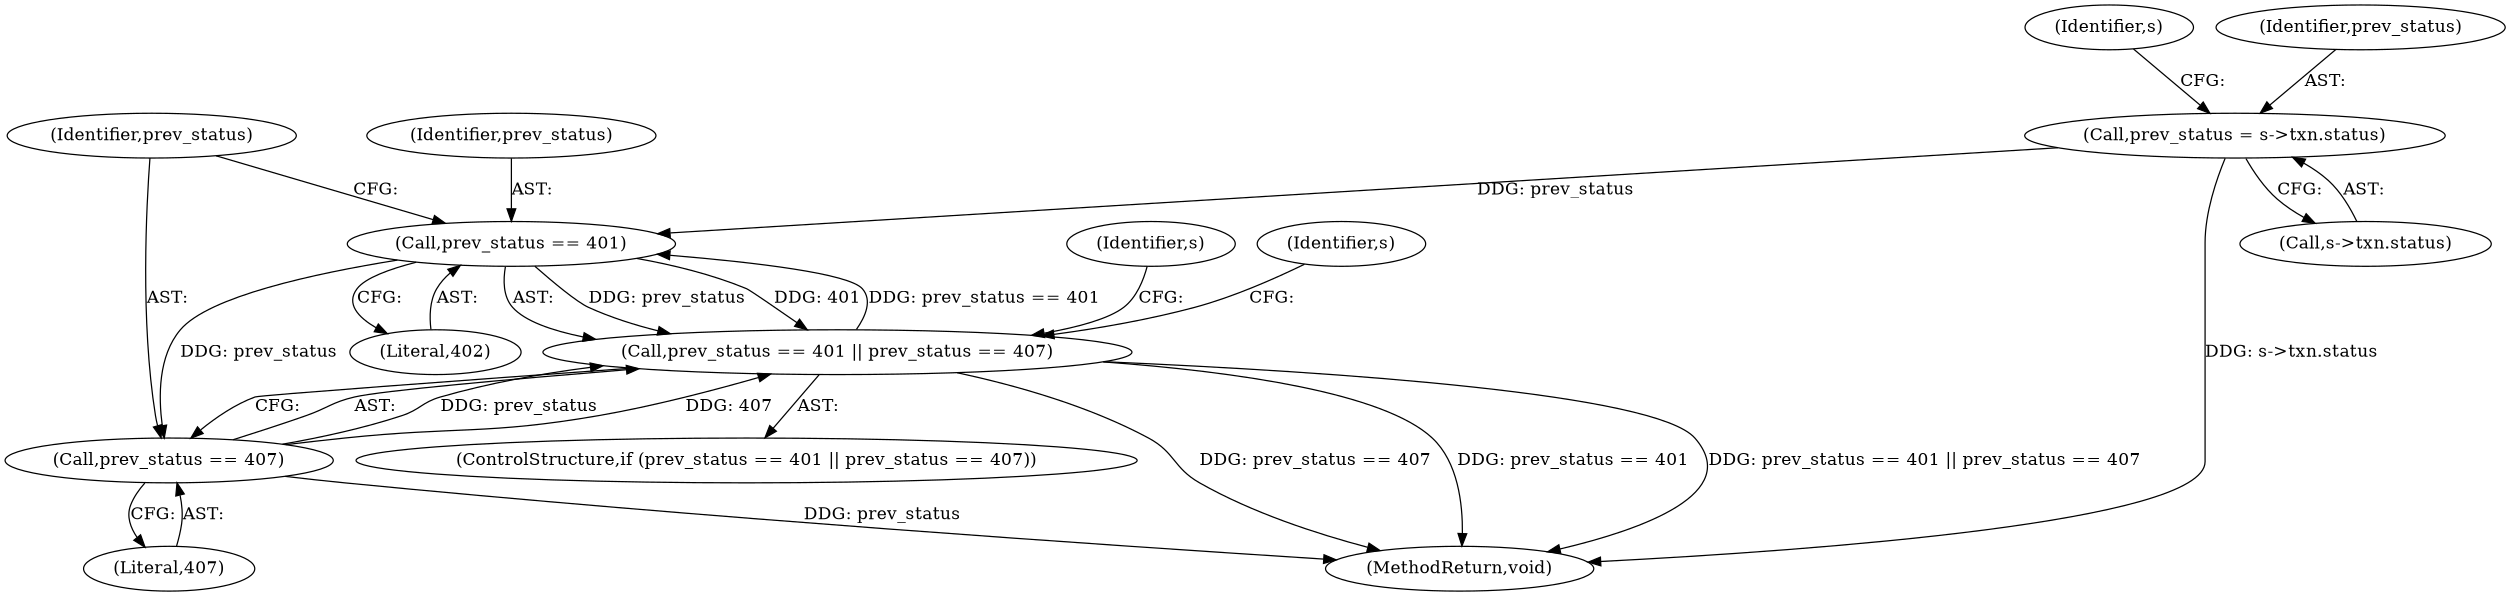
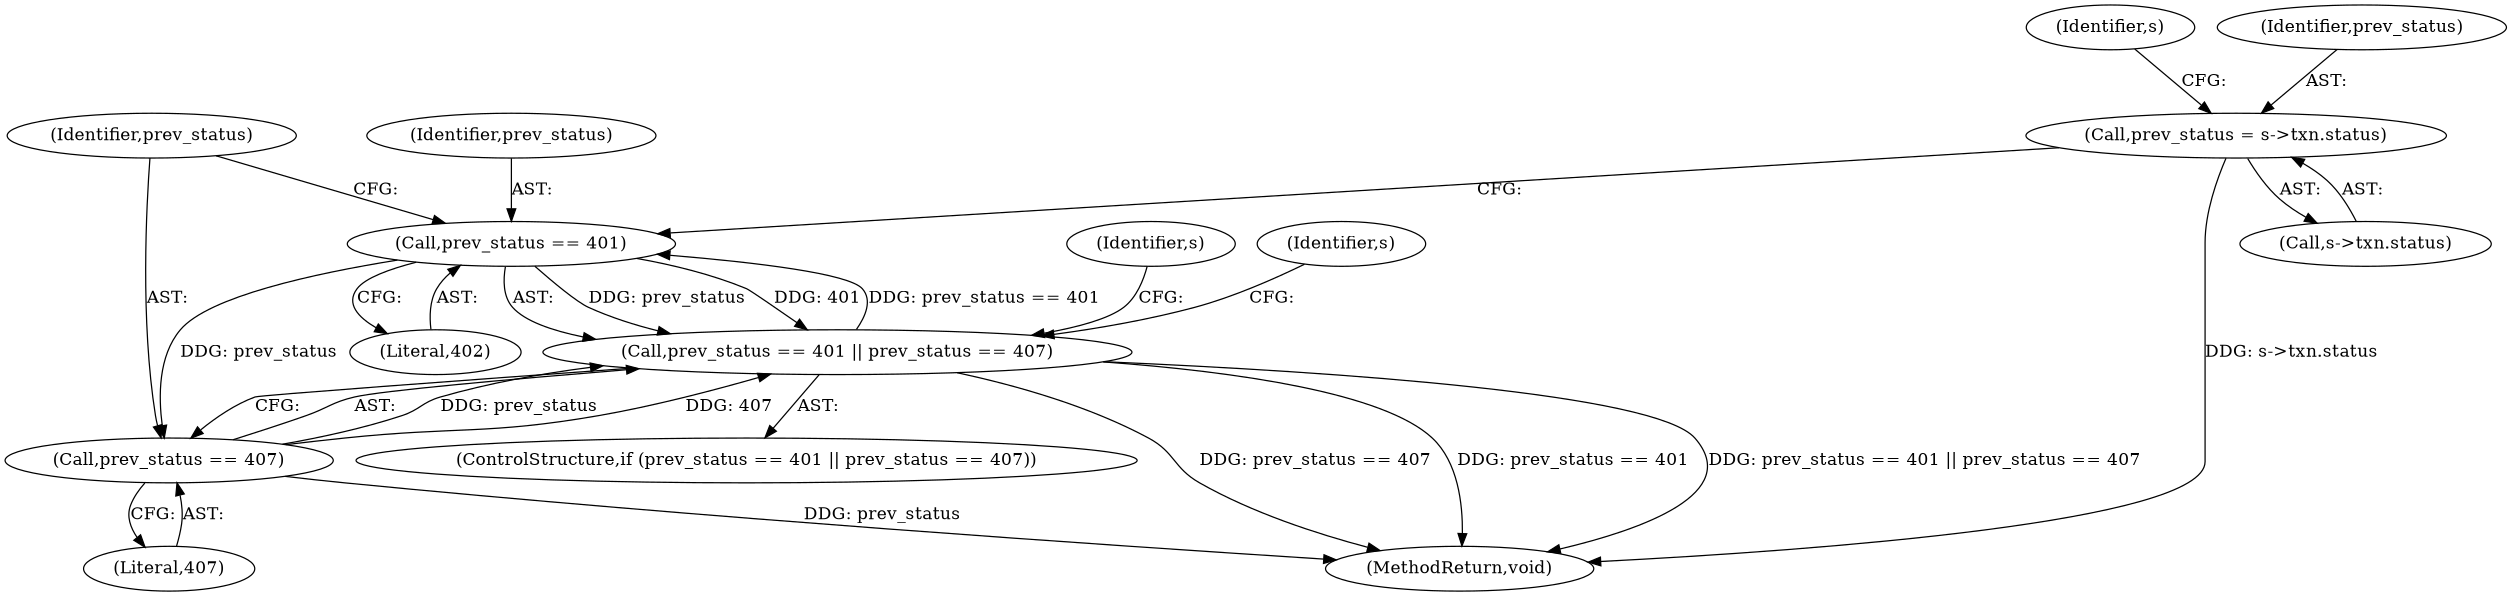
edge "(Call,prev_status = s->txn.status)" -> "(Call,prev_status == 401)": label "DDG: prev_status" -> "CFG: "
edge "(Call,prev_status = s->txn.status)" -> "(Call,s->txn.status)": label "CFG: " -> "AST: "
